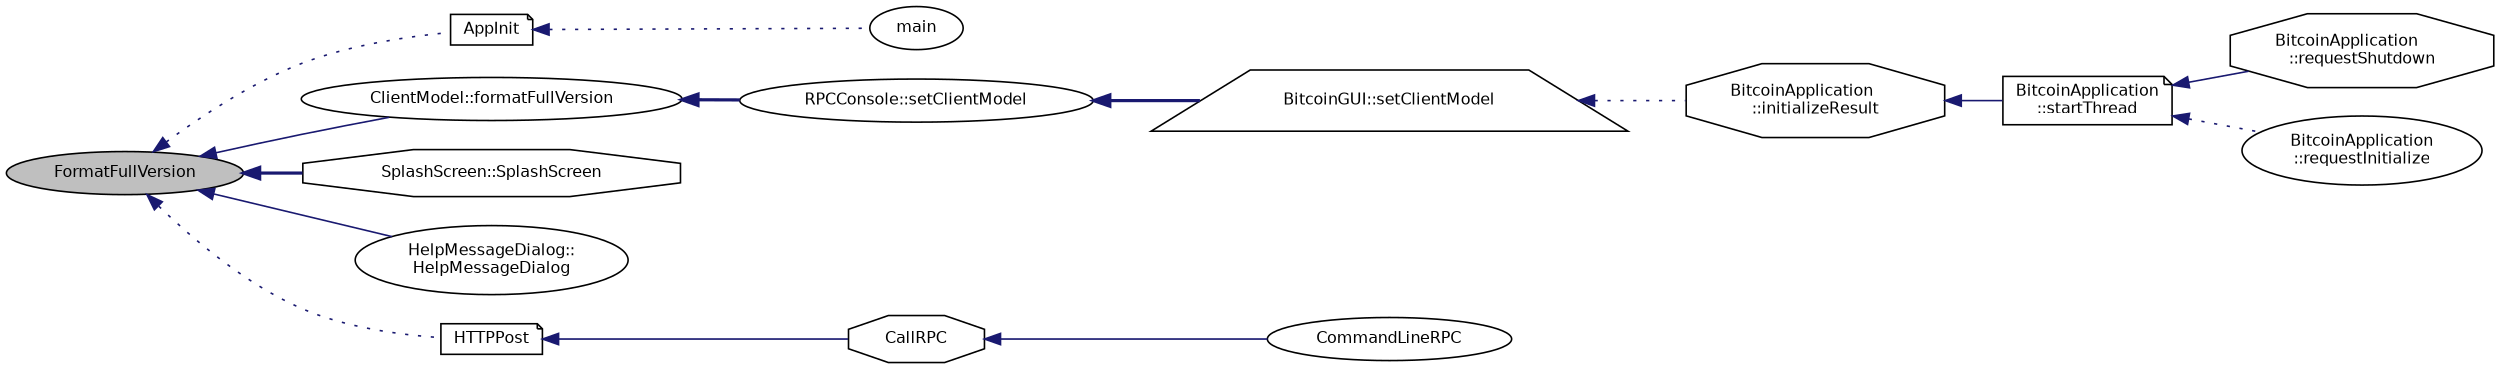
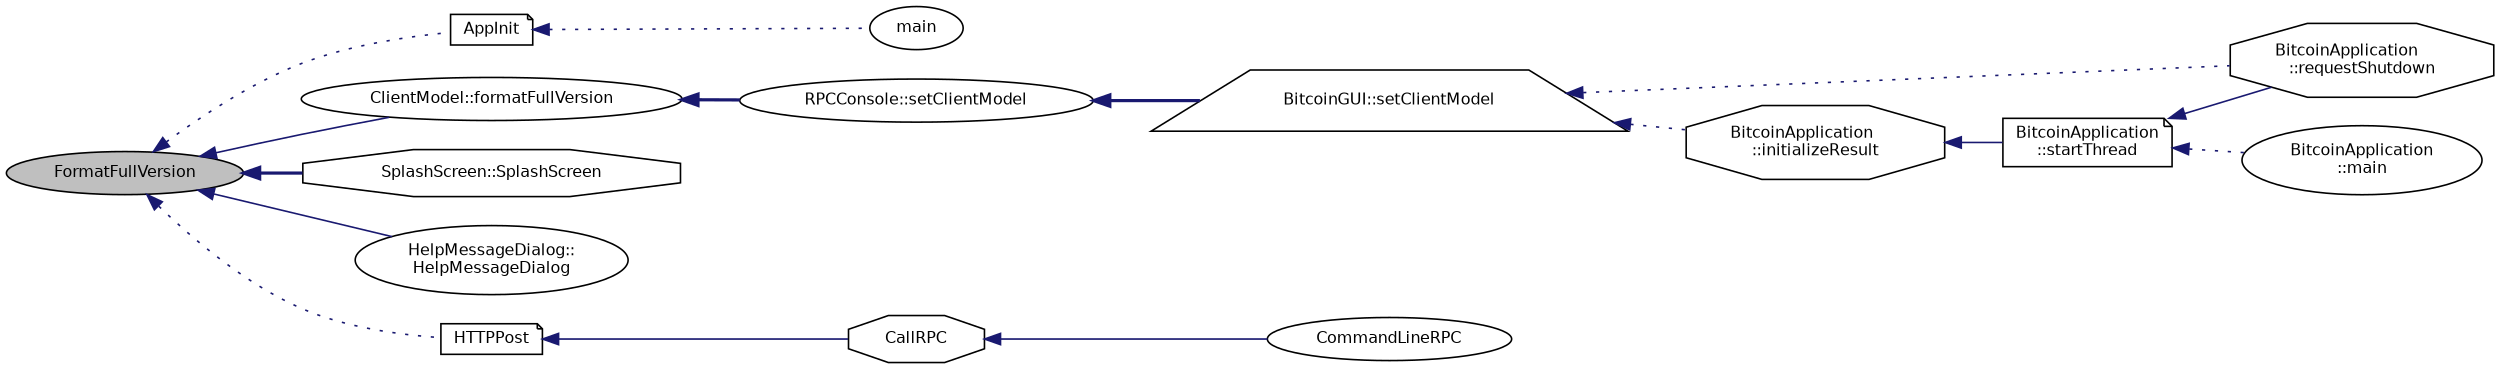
edge "BitcoinApplication ::requestShutdown" -> "BitcoinGUI::setClientModel": added
node "BitcoinApplication ::requestInitialize": label "BitcoinApplication ::requestInitialize" -> "BitcoinApplication ::main"
